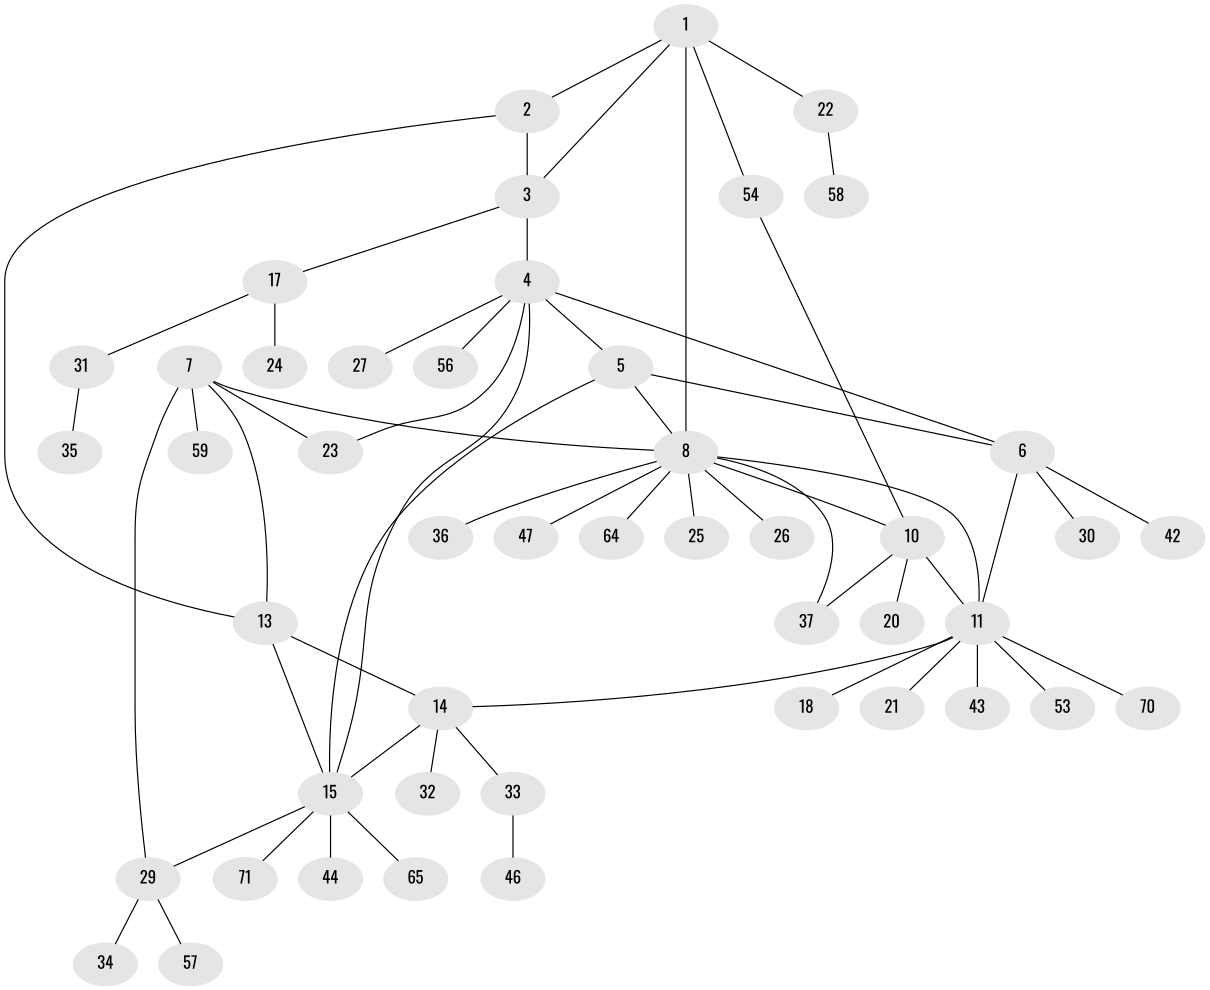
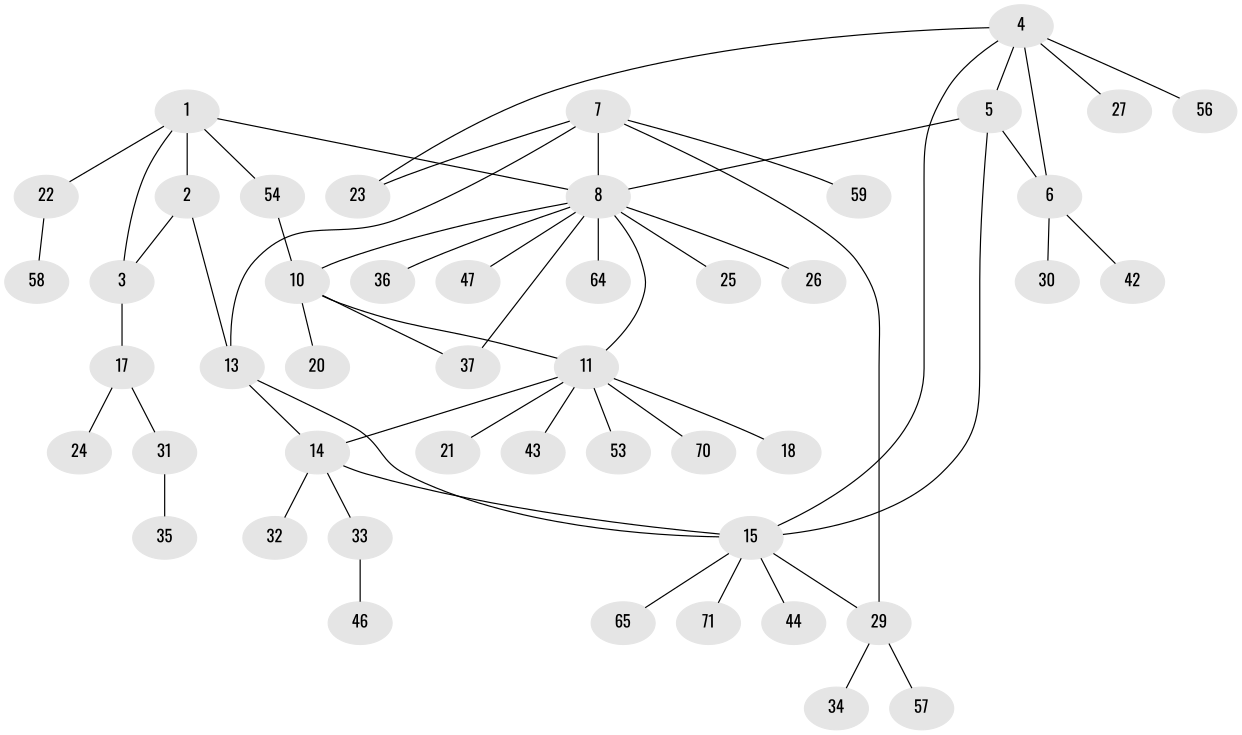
edge "3" -- "4": removed
edge "6" -- "11": removed
